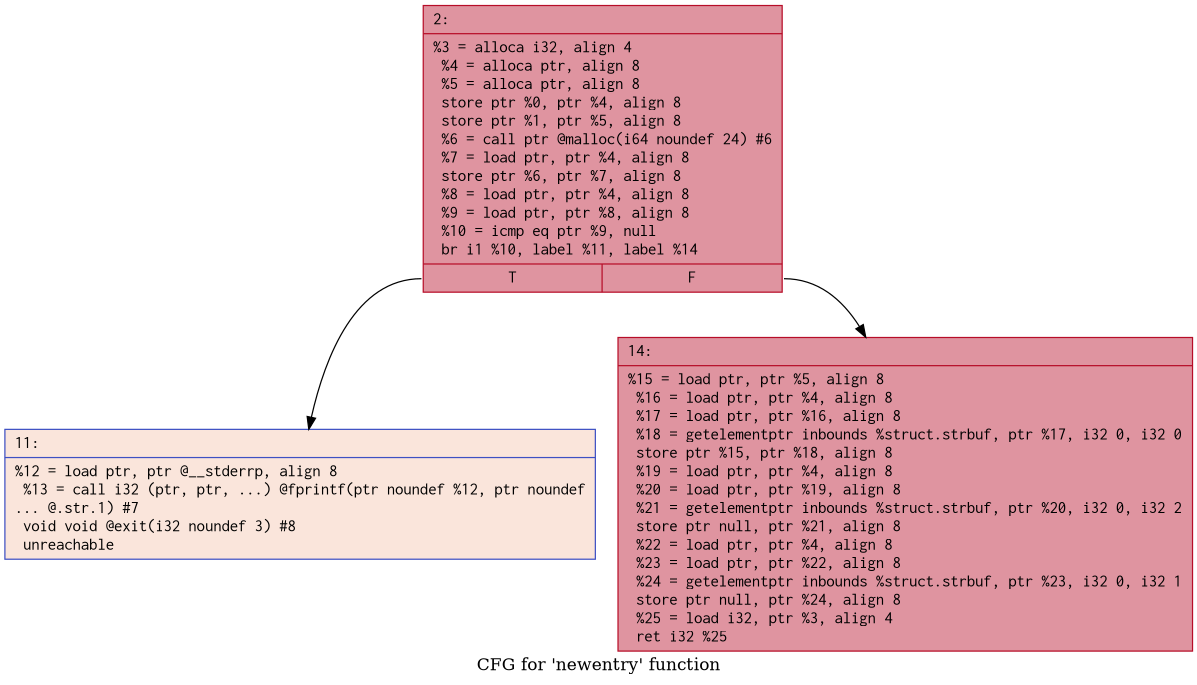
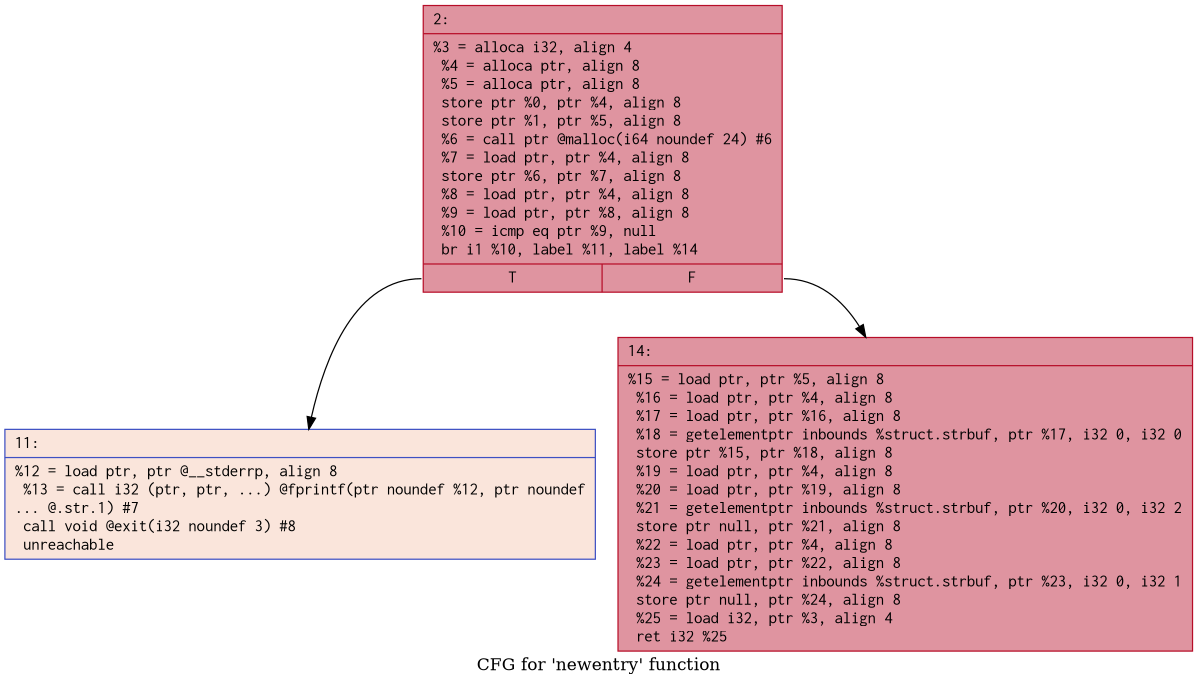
node "11:": text "void void @exit(i32 noundef 3) #8" -> "call void @exit(i32 noundef 3) #8"
